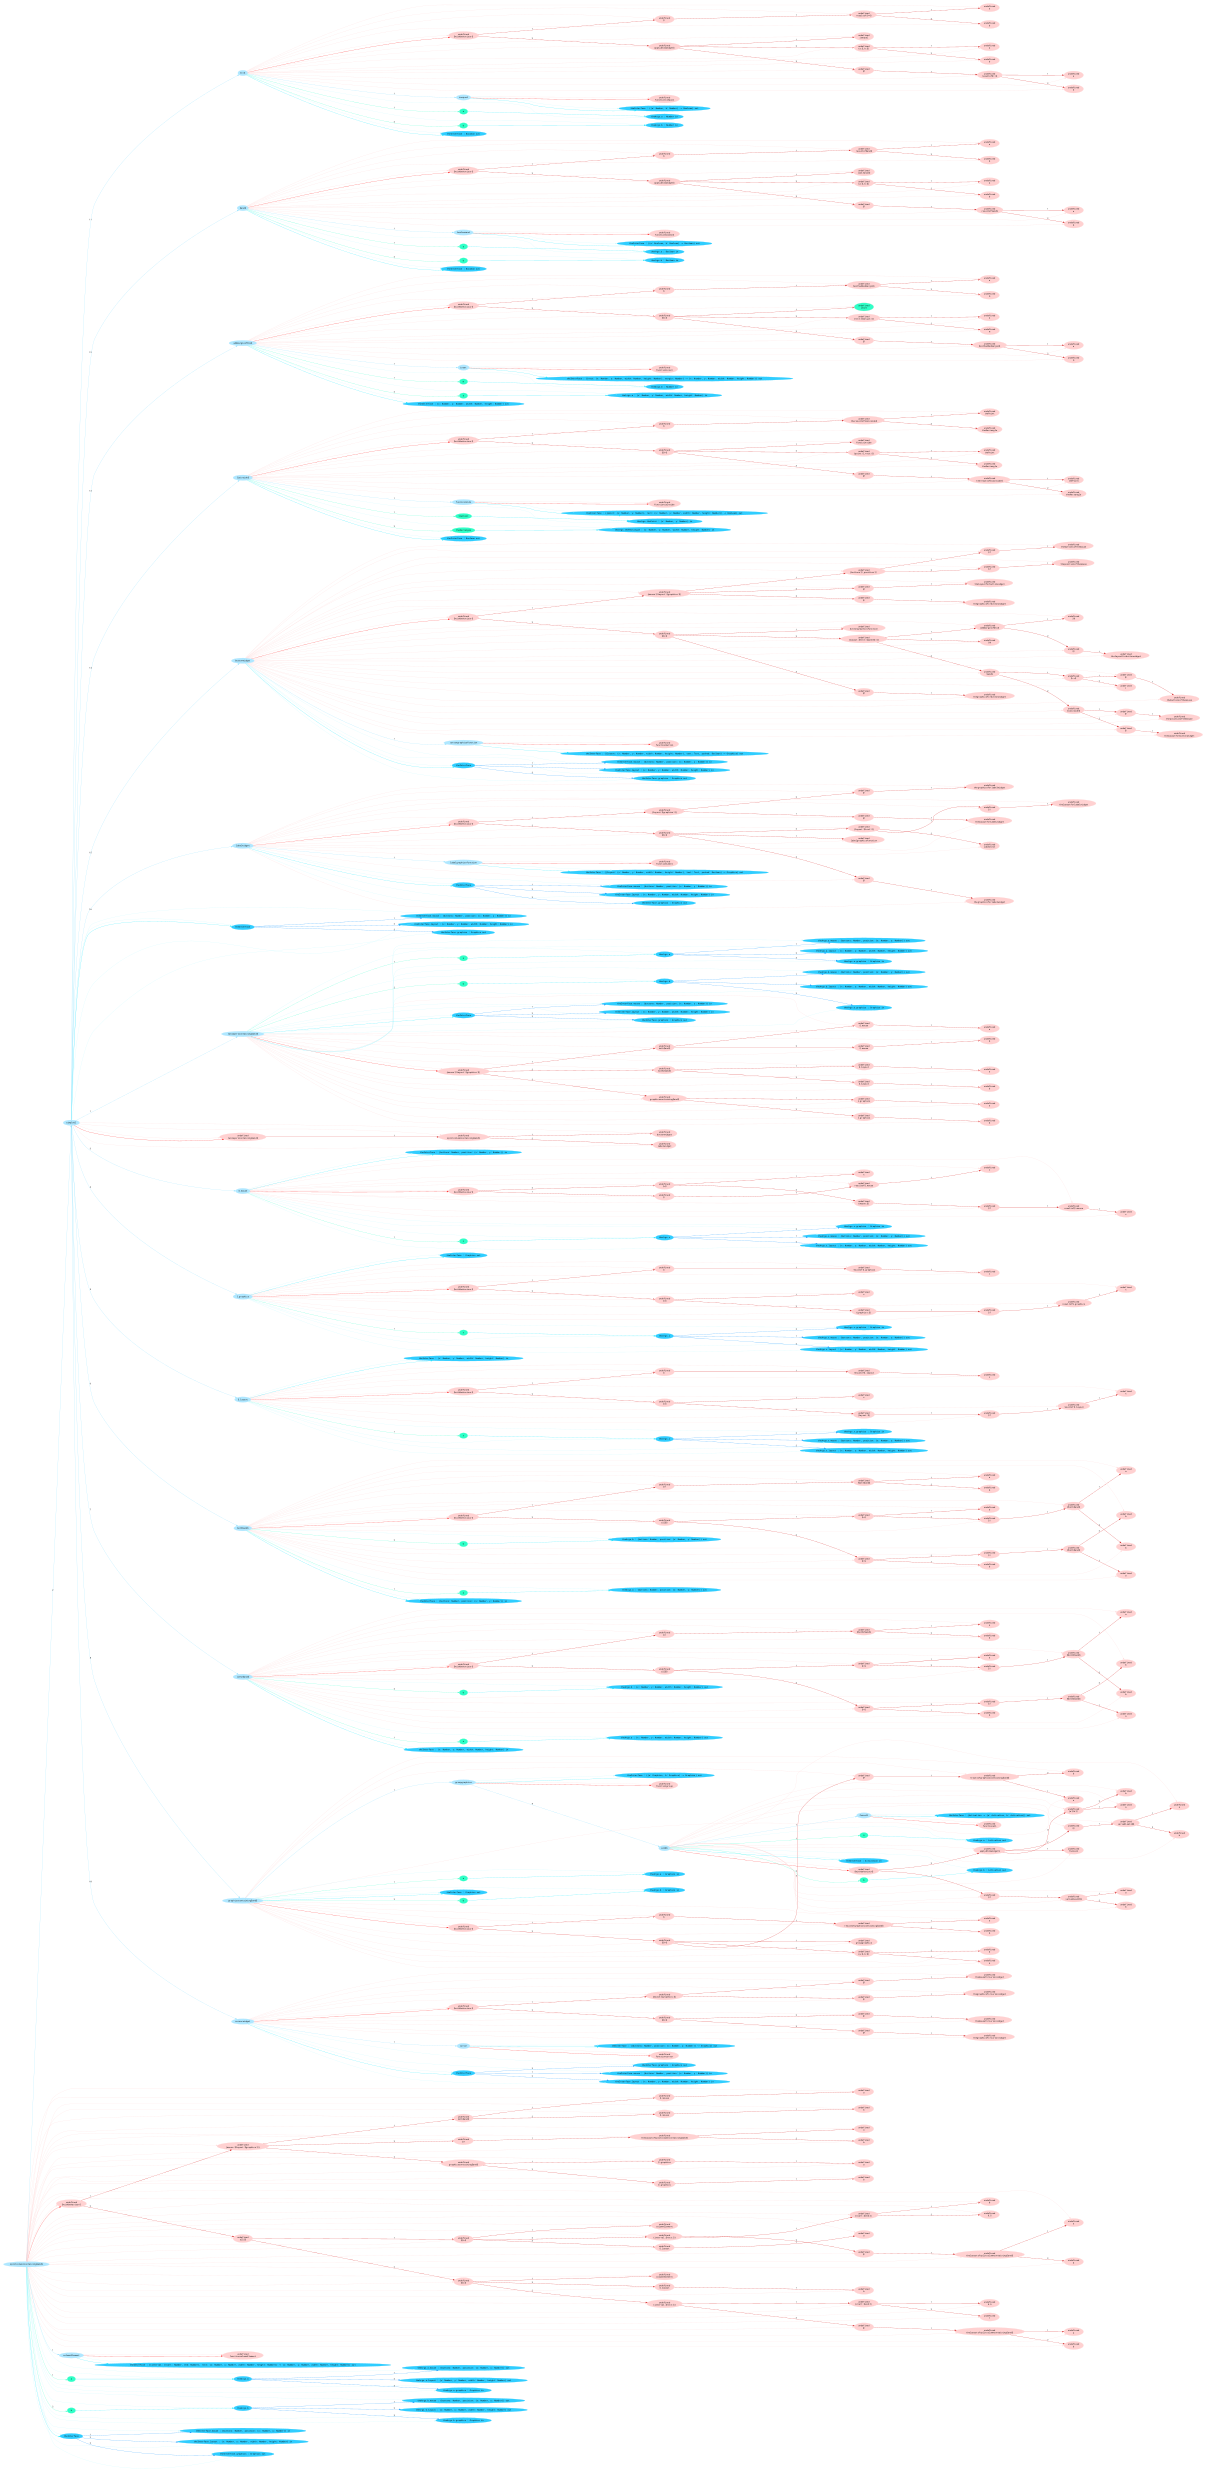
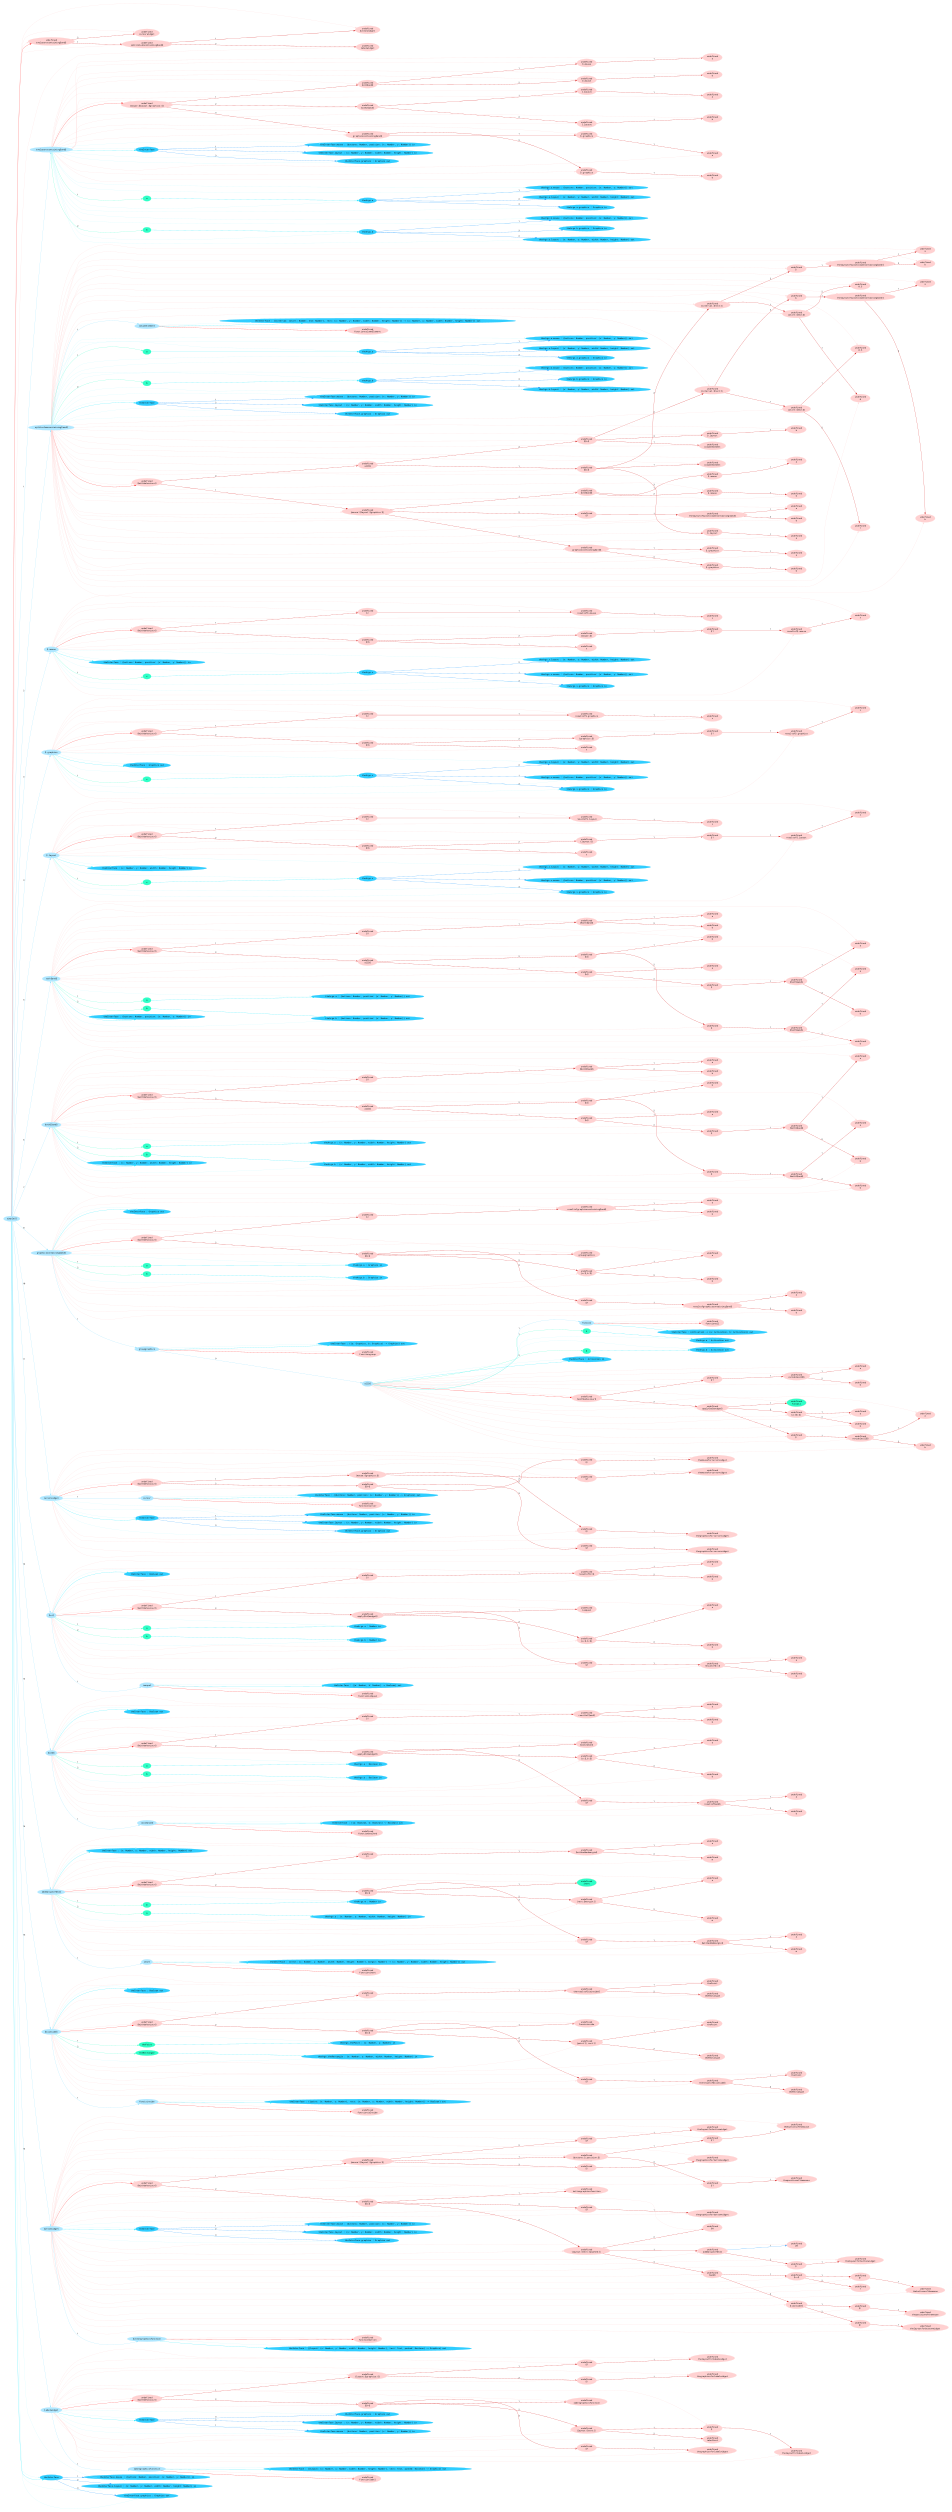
node "undefined cursorwidget": added
edge "undefined addmarginof$to$" -> "undefined 20": color #d00000 -> #008cff
edge "splitcolumncontaining$and$" -> "simpleUI": reversed
node "undefined funcall": fillcolor #ffd1d1 -> #2fffc7
